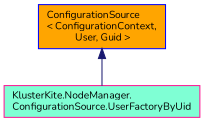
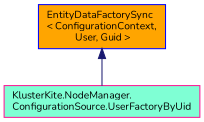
node "ConfigurationSource < ConfigurationContext, User, Guid >": label "ConfigurationSource < ConfigurationContext, User, Guid >" -> "EntityDataFactorySync < ConfigurationContext, User, Guid >"
